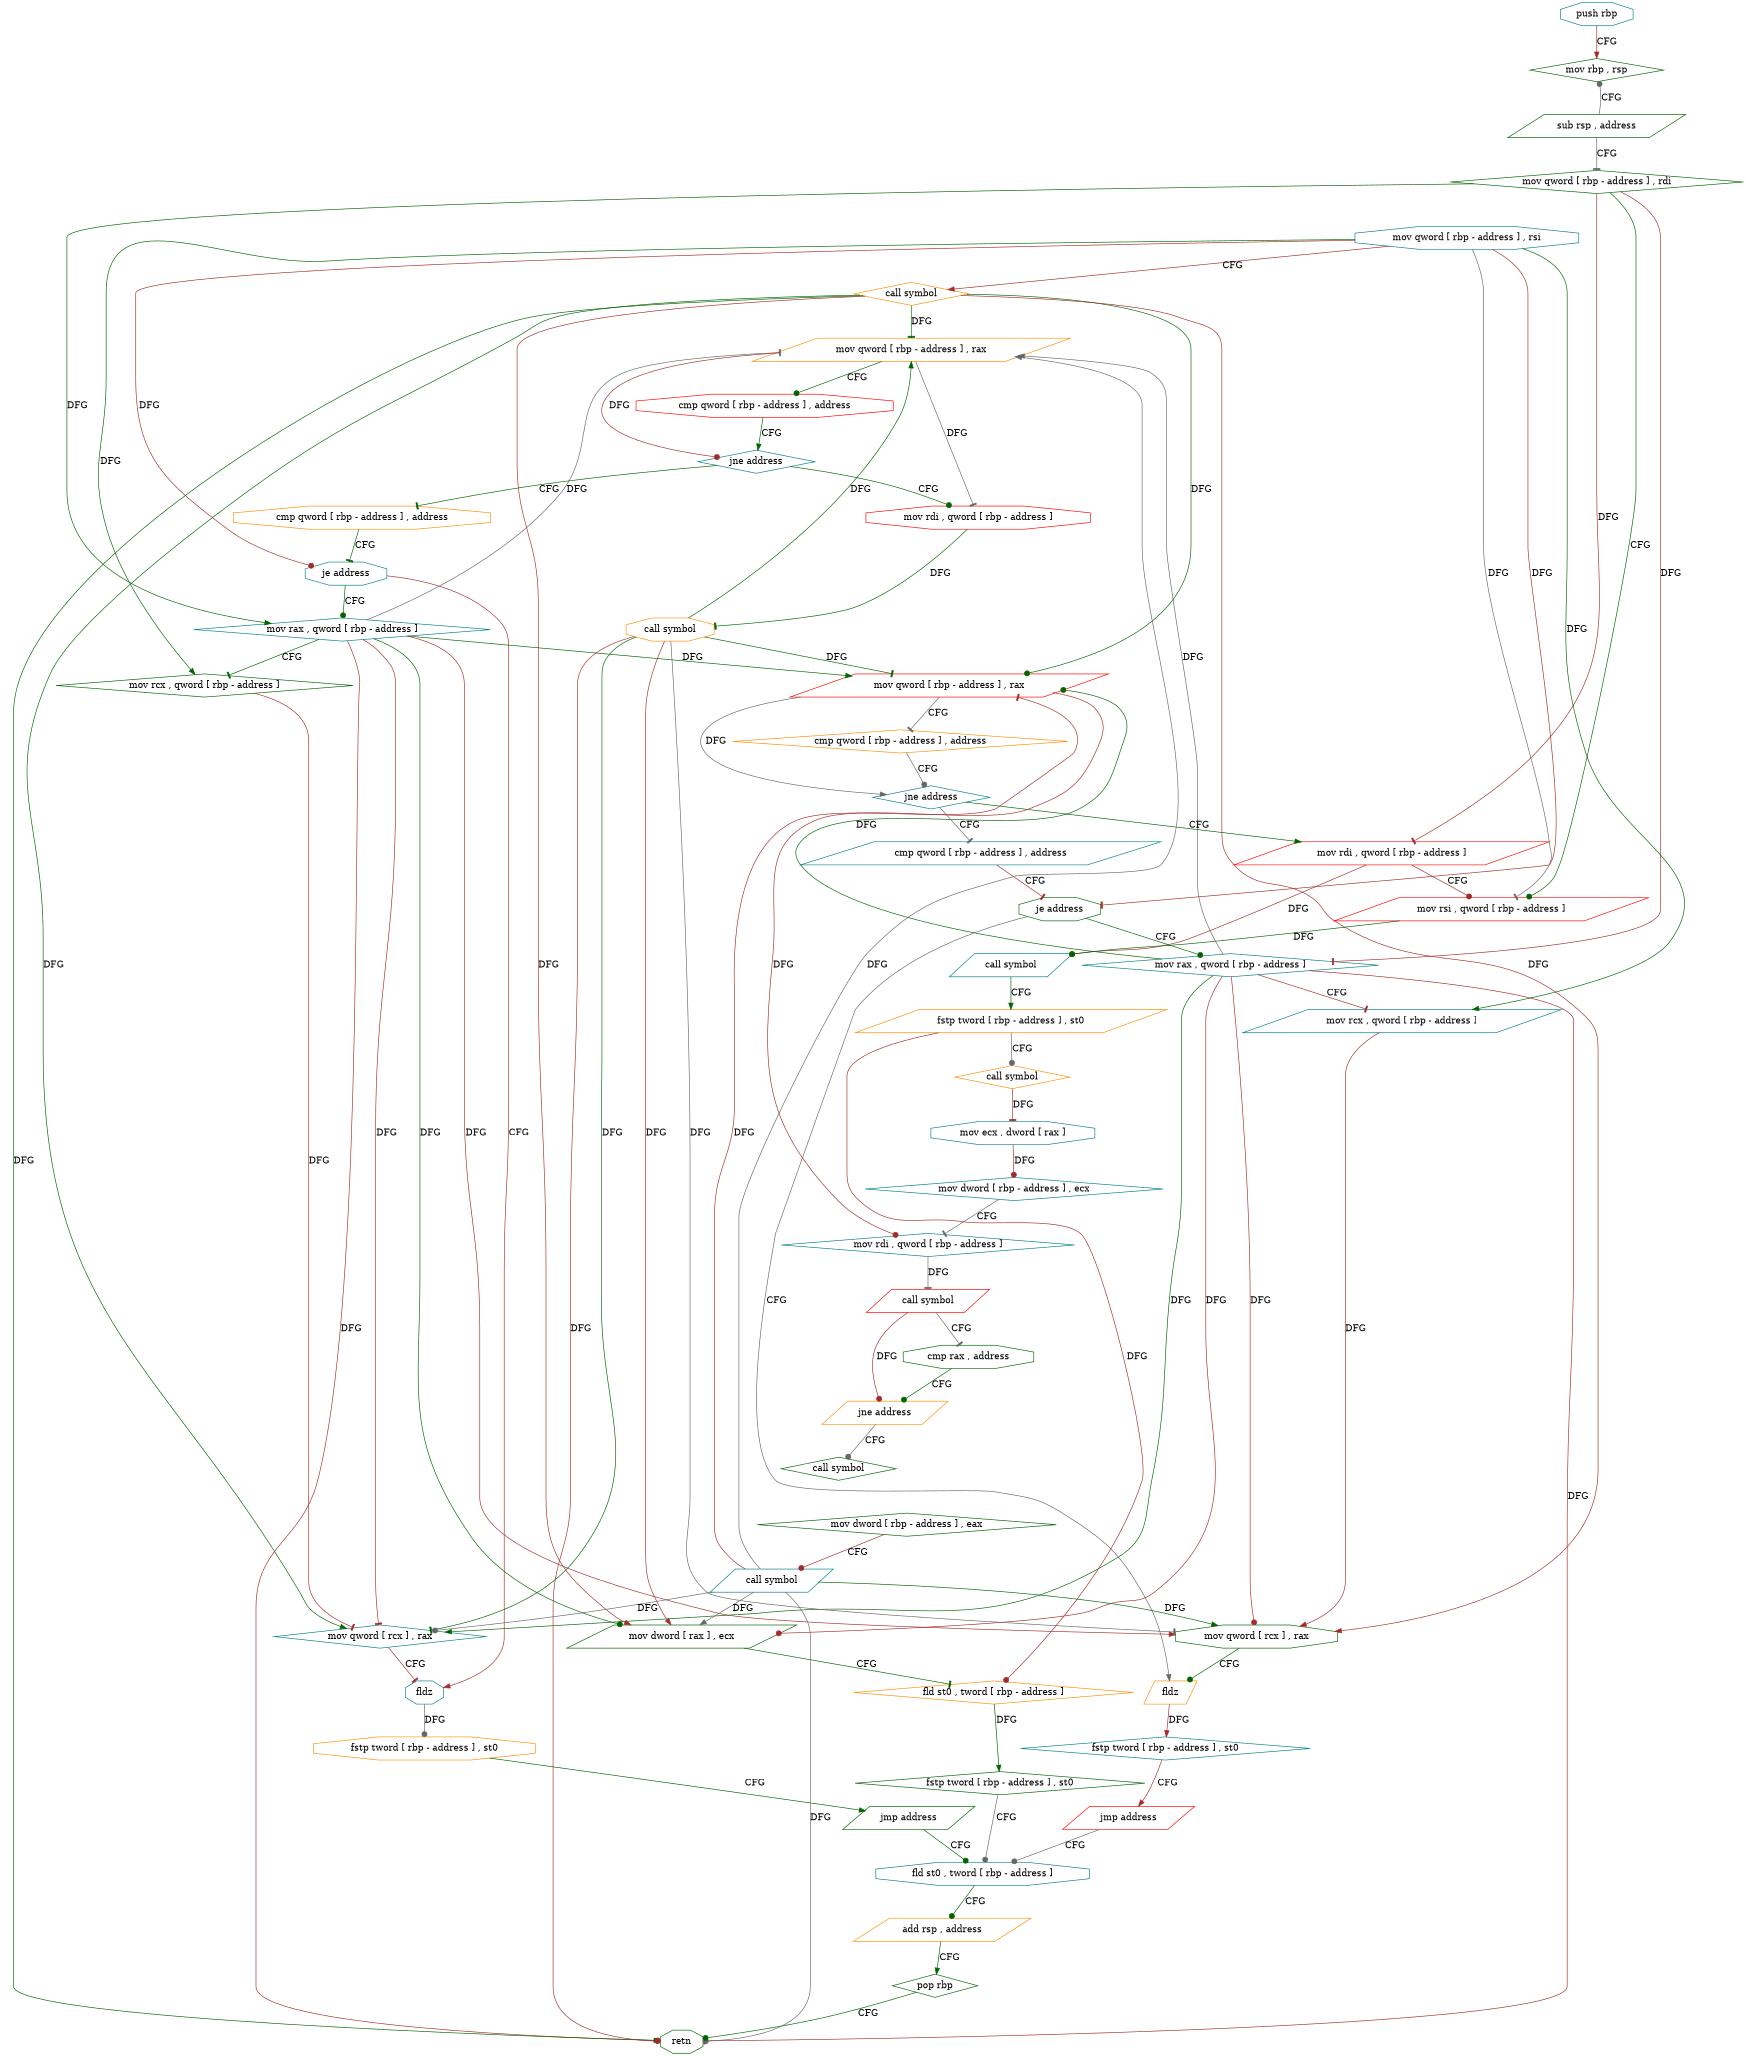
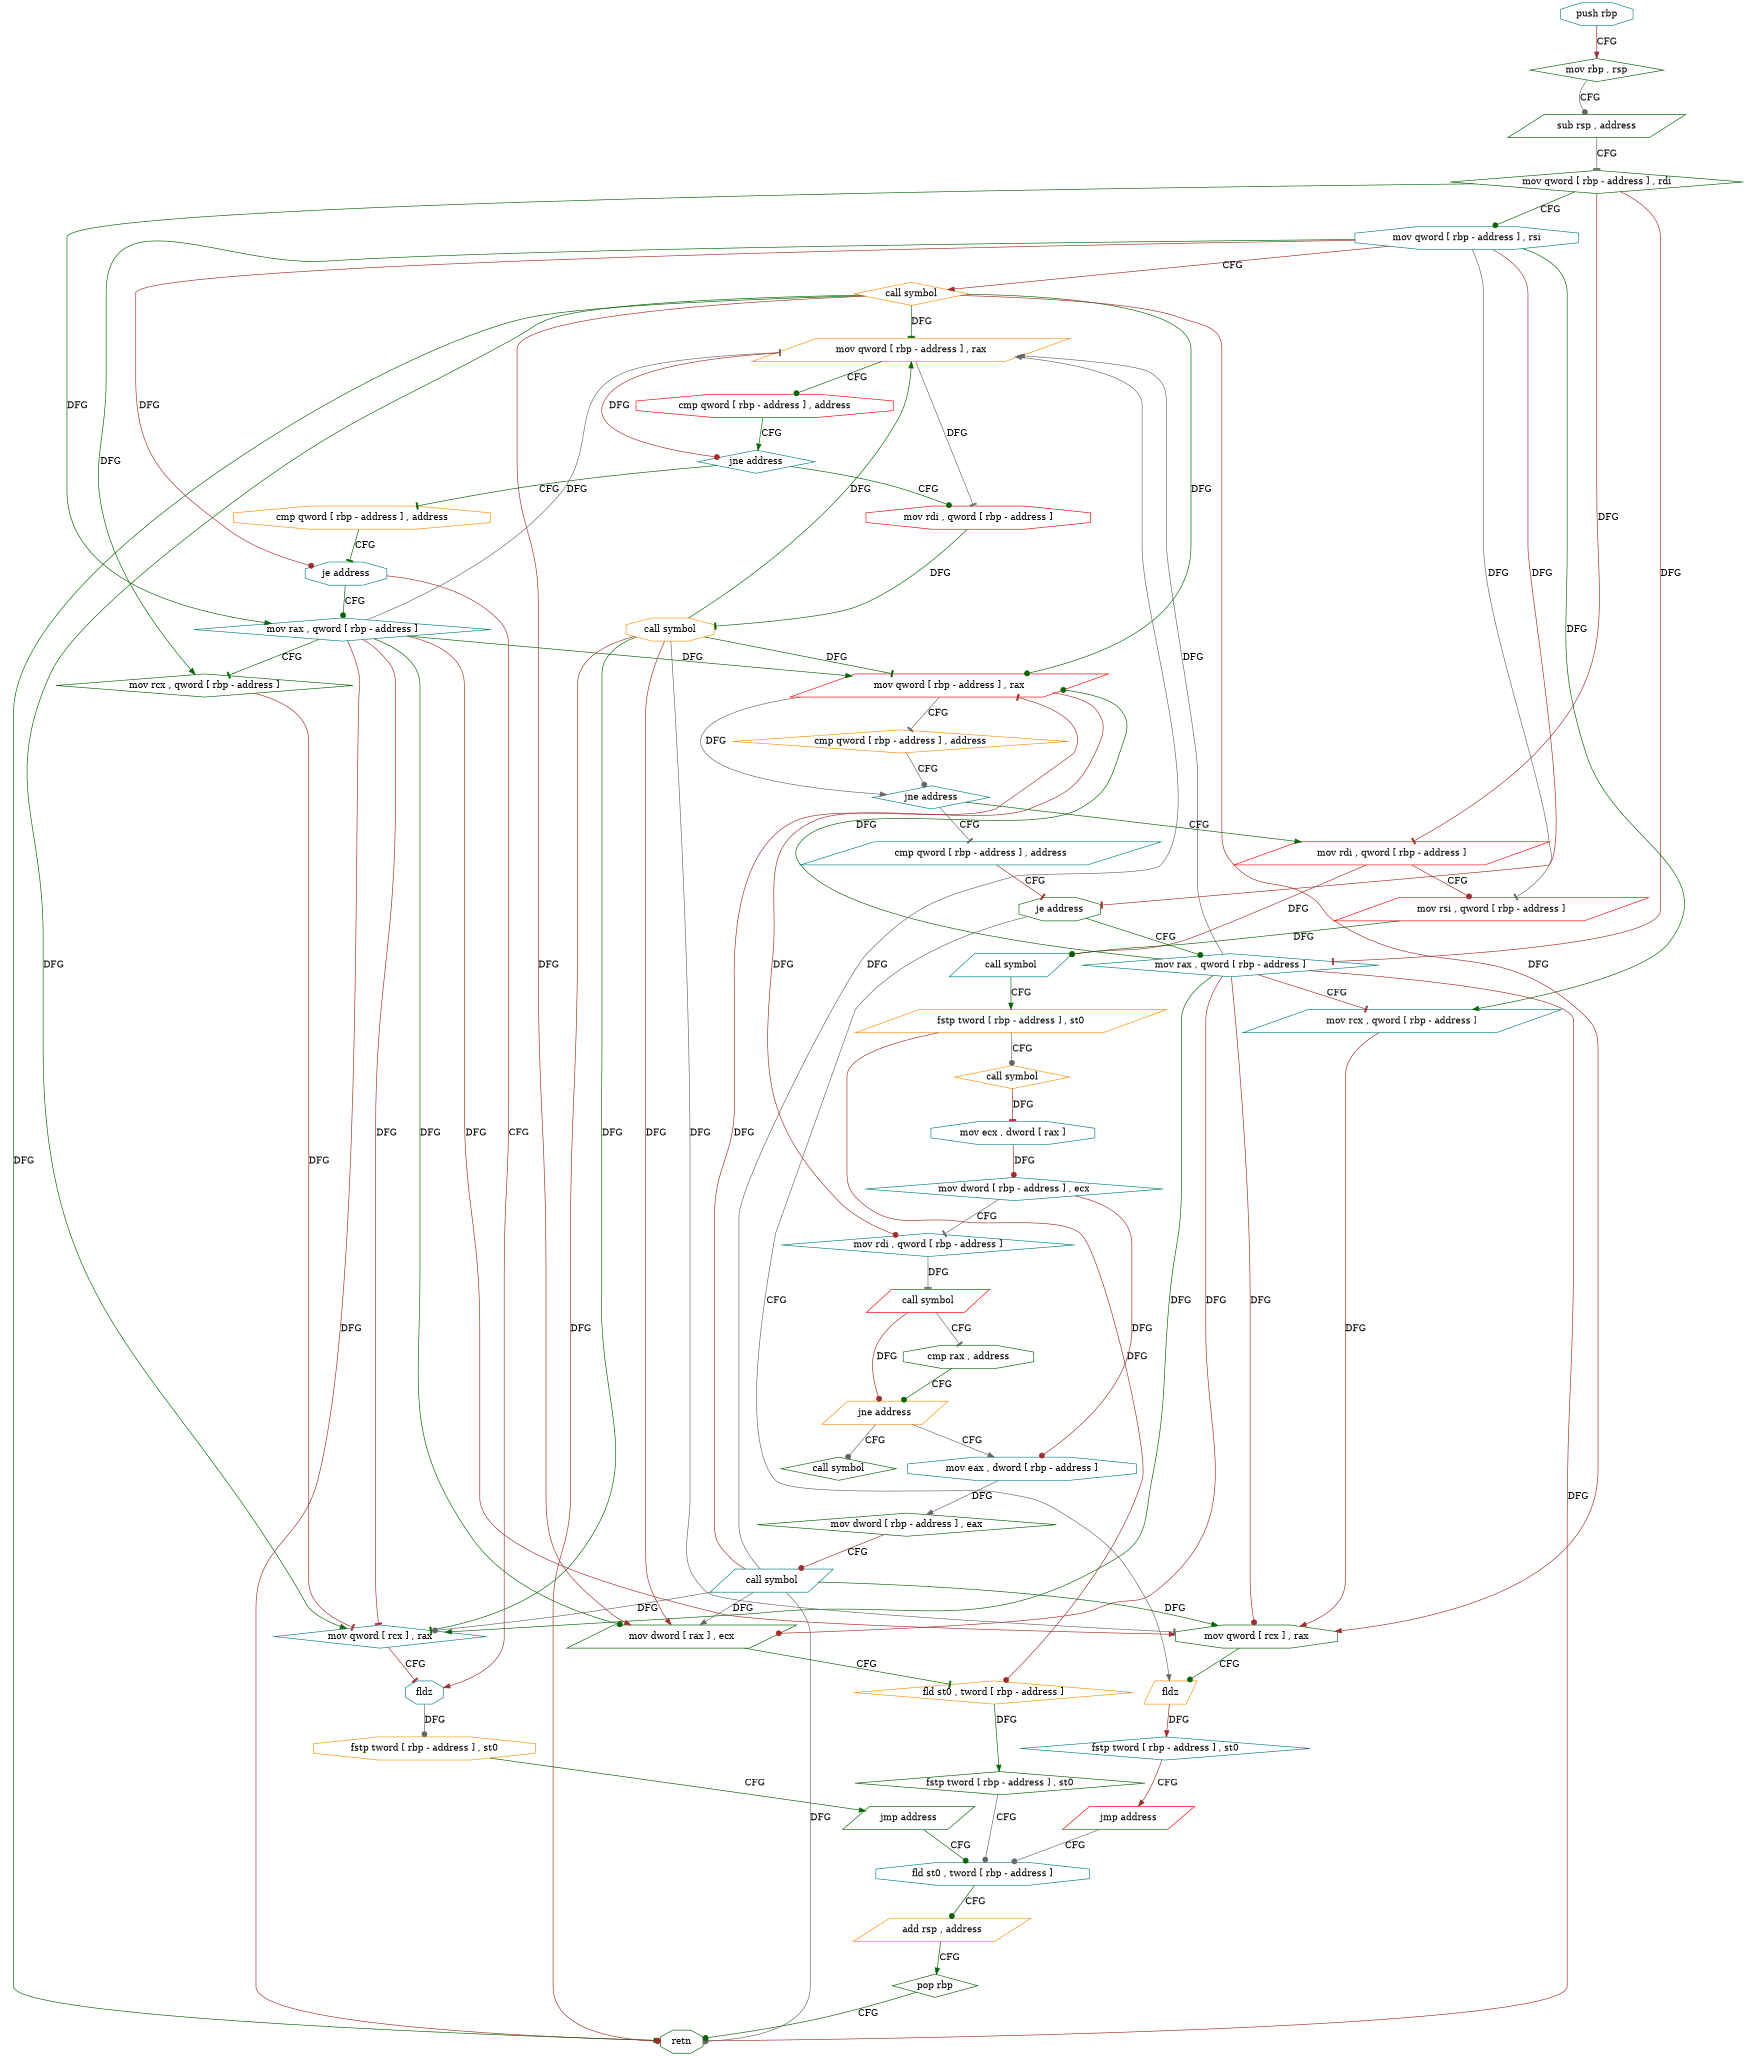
edge "sub rsp , address" -> "mov rbp , rsp": reversed
edge "mov qword [ rbp - address ] , rdi" -> "mov rsi , qword [ rbp - address ]": now "mov qword [ rbp - address ] , rdi" -> "mov qword [ rbp - address ] , rsi"
node "mov eax , dword [ rbp - address ]": added
